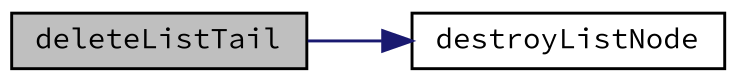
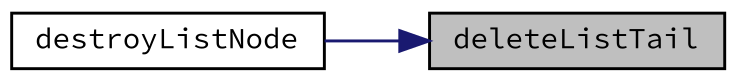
edge "deleteListTail" -> "destroyListNode": reversed
